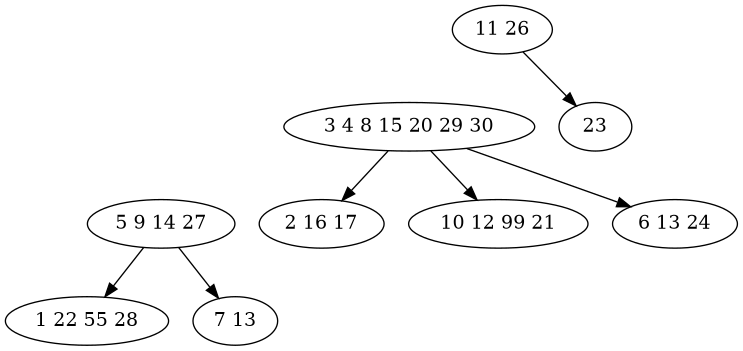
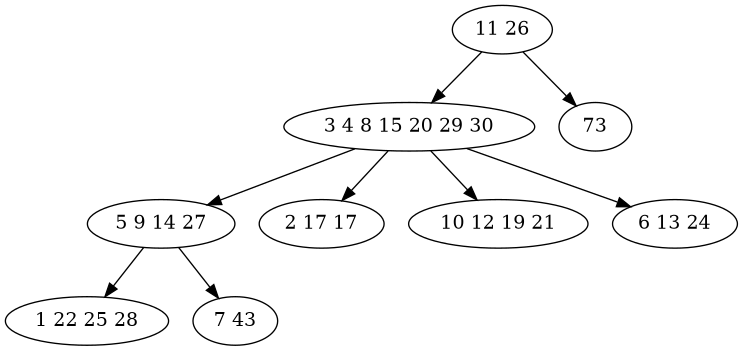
edge "11 26" -> "3 4 8 15 20 29 30": added
node "23": label "23" -> "73"
edge "3 4 8 15 20 29 30" -> "5 9 14 27": added
node "2 16 17": label "2 16 17" -> "2 17 17"
node "10 12 99 21": label "10 12 99 21" -> "10 12 19 21"
node "1 22 55 28": label "1 22 55 28" -> "1 22 25 28"
node "7 13": label "7 13" -> "7 43"
